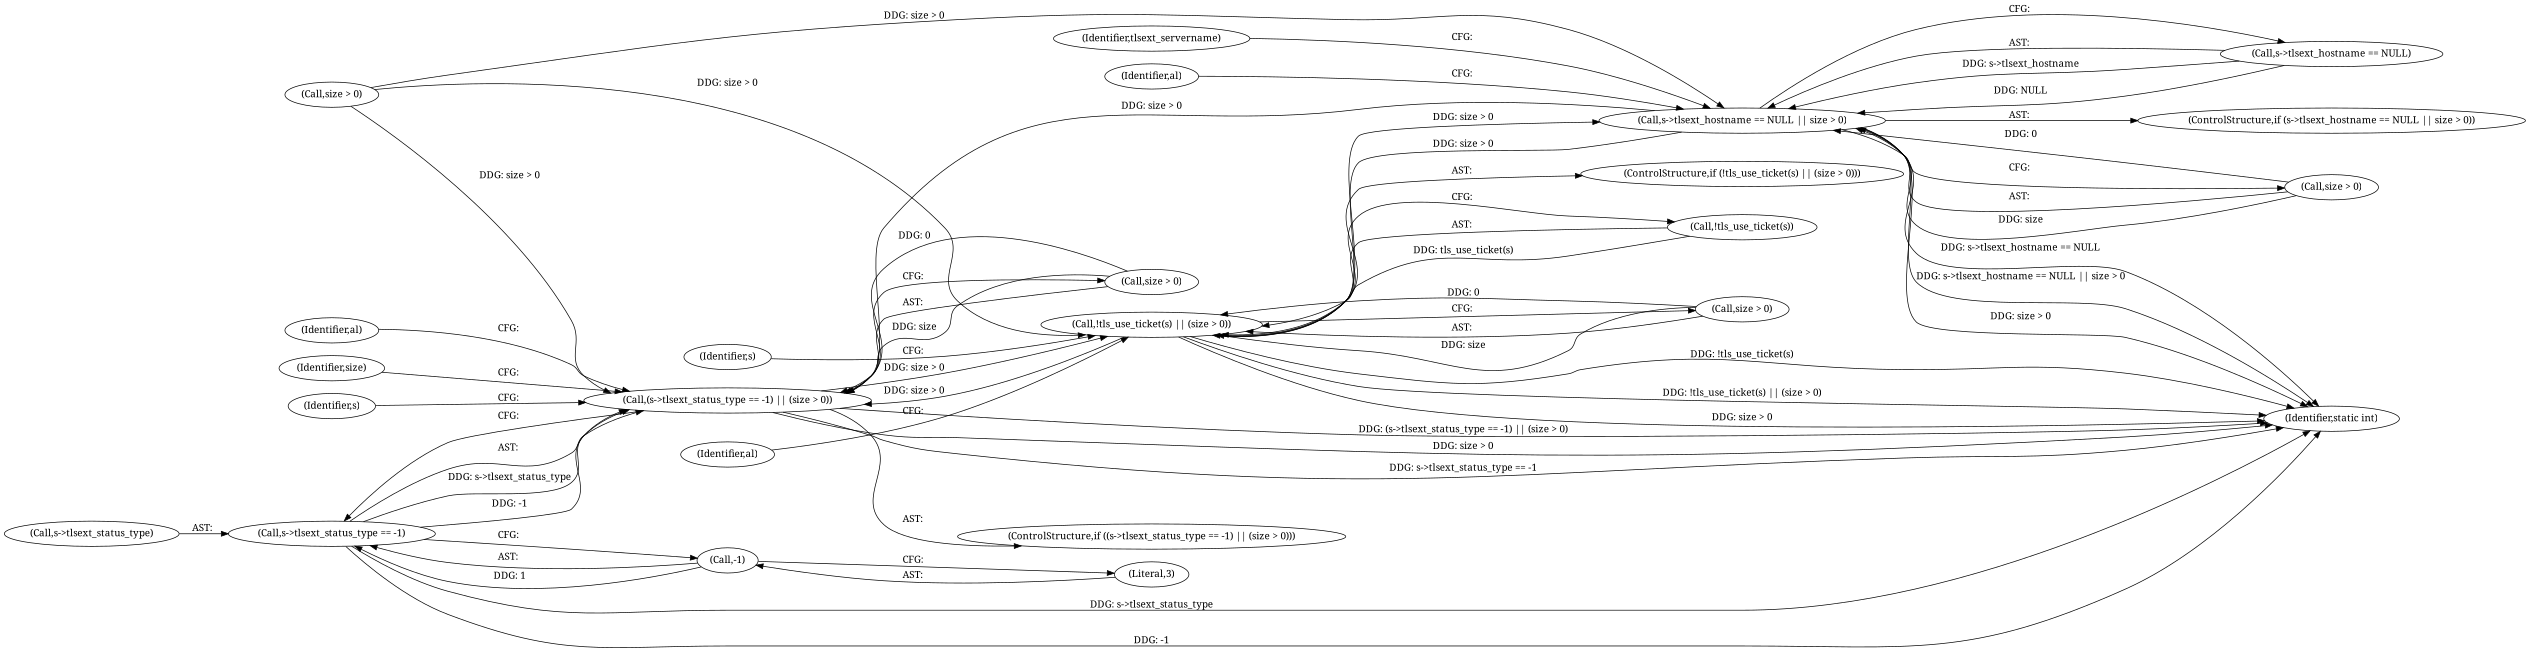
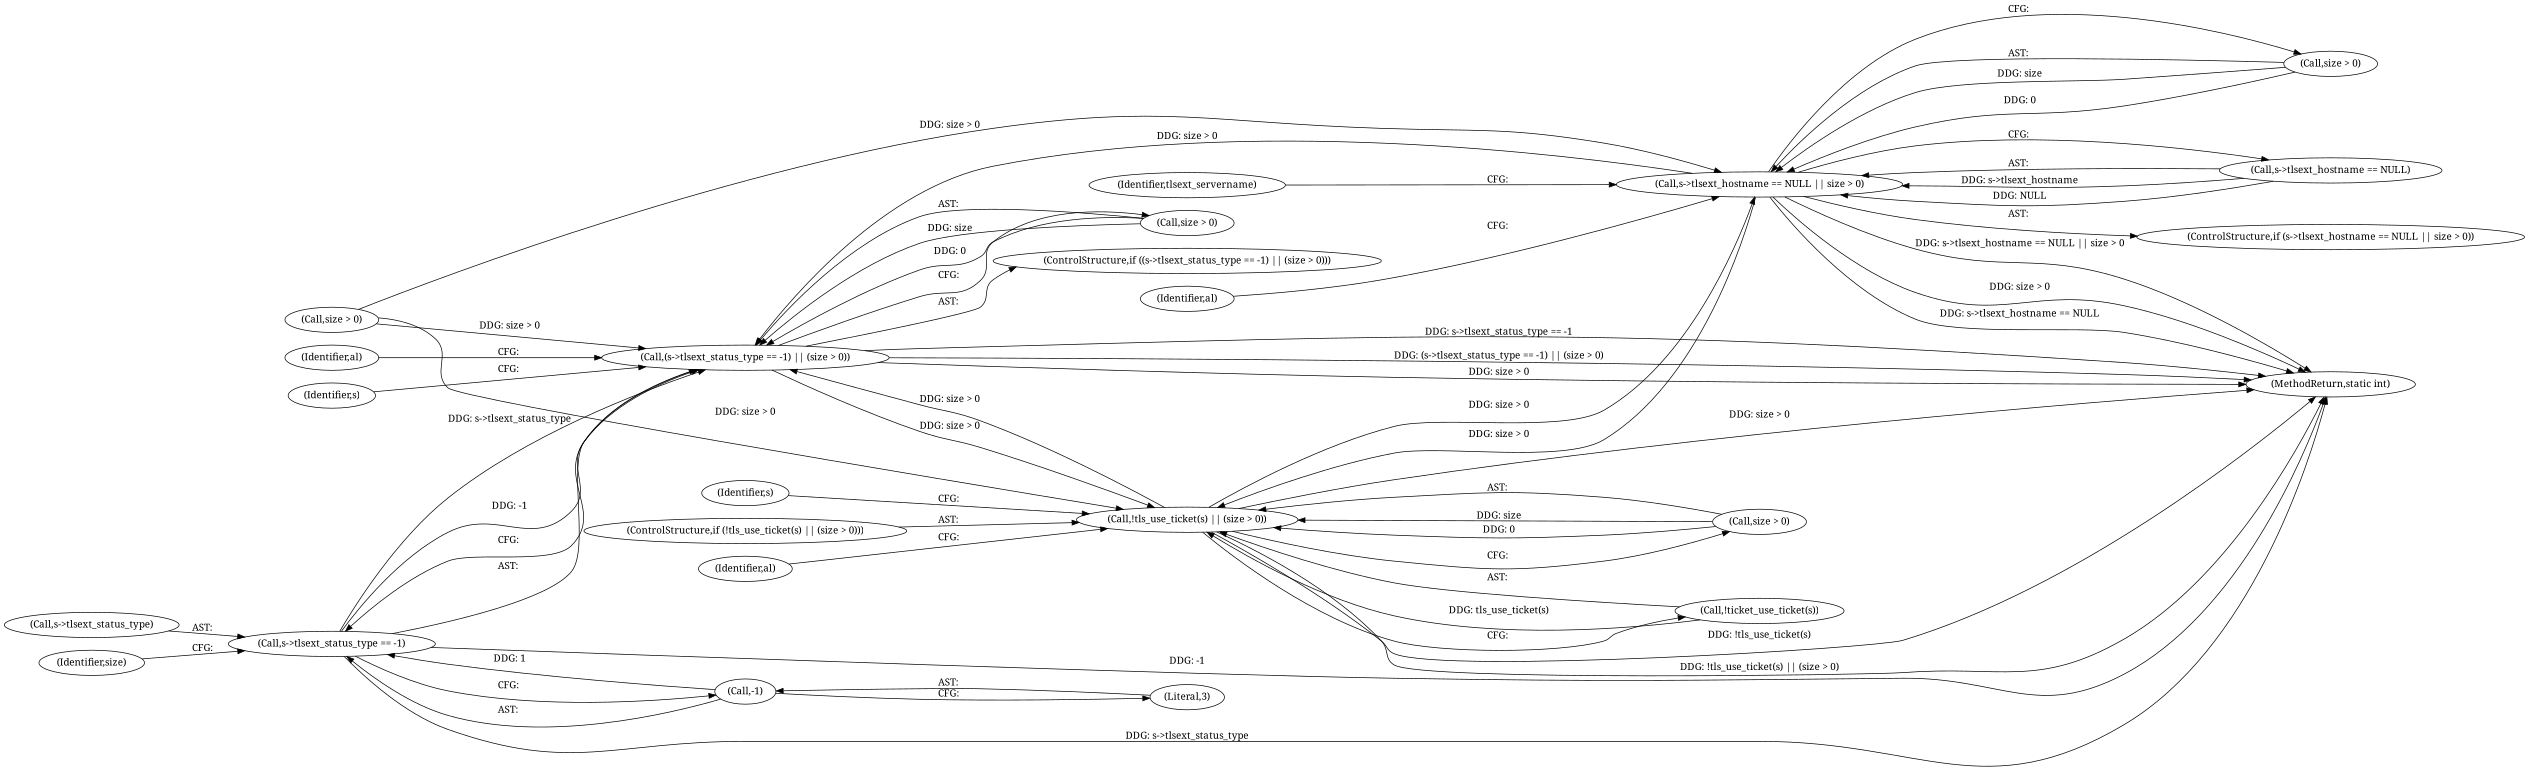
edge "(Call,!tls_use_ticket(s) || (size > 0))" -> "(ControlStructure,if (!tls_use_ticket(s) || (size > 0)))": reversed
node "(Call,!tls_use_ticket(s))": label "(Call,!tls_use_ticket(s))" -> "(Call,!ticket_use_ticket(s))"
edge "(Identifier,size)" -> "(Call,(s->tlsext_status_type == -1) || (size > 0))": now "(Identifier,size)" -> "(Call,s->tlsext_status_type == -1)"
node "(Identifier,static int)": label "(Identifier,static int)" -> "(MethodReturn,static int)"
